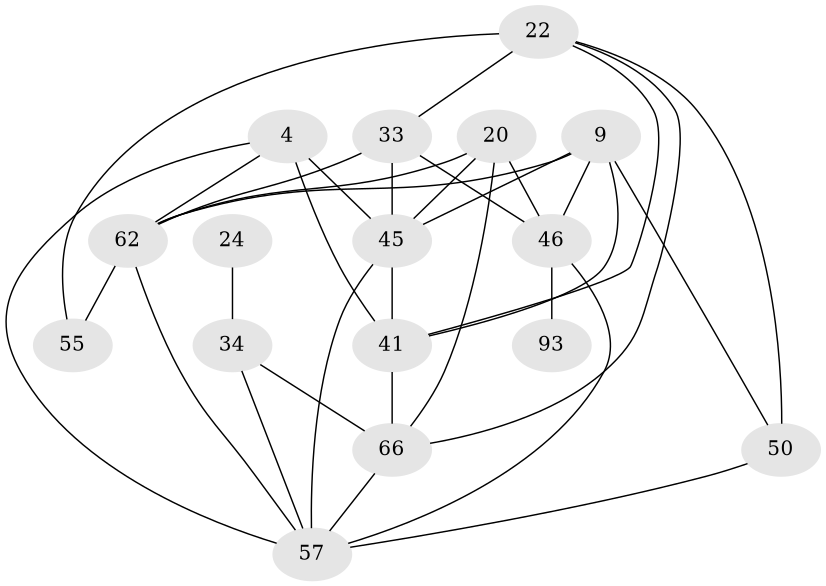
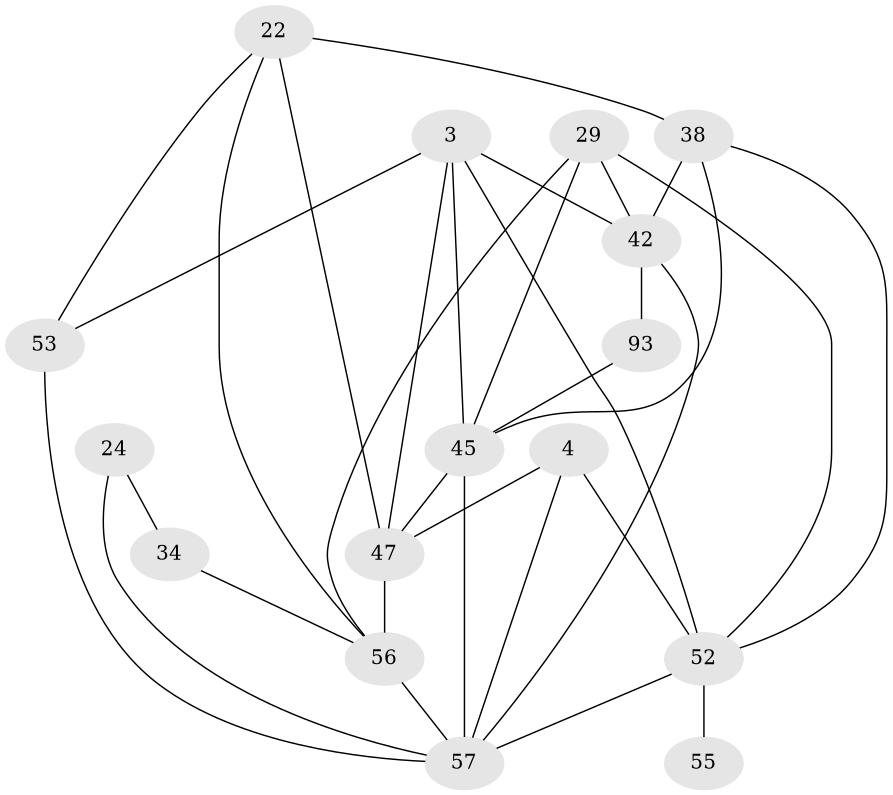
edge "22" -- "55": removed
node "33": label "33" -> "38"
node "20": label "20" -> "29"
node "9": label "9" -> "3"
edge "4" -- "45": now "93" -- "45"
node "62": label "62" -> "52"
node "46": label "46" -> "42"
node "41": label "41" -> "47"
edge "34" -- "57": now "24" -- "57"
node "66": label "66" -> "56"
node "50": label "50" -> "53"
